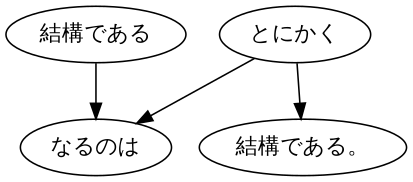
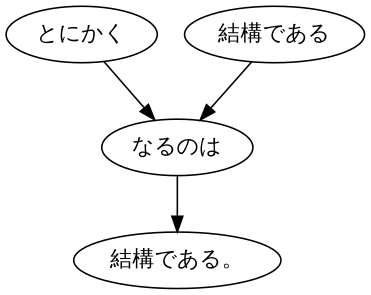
edge "とにかく" -> "結構である。": now "なるのは" -> "結構である。"
